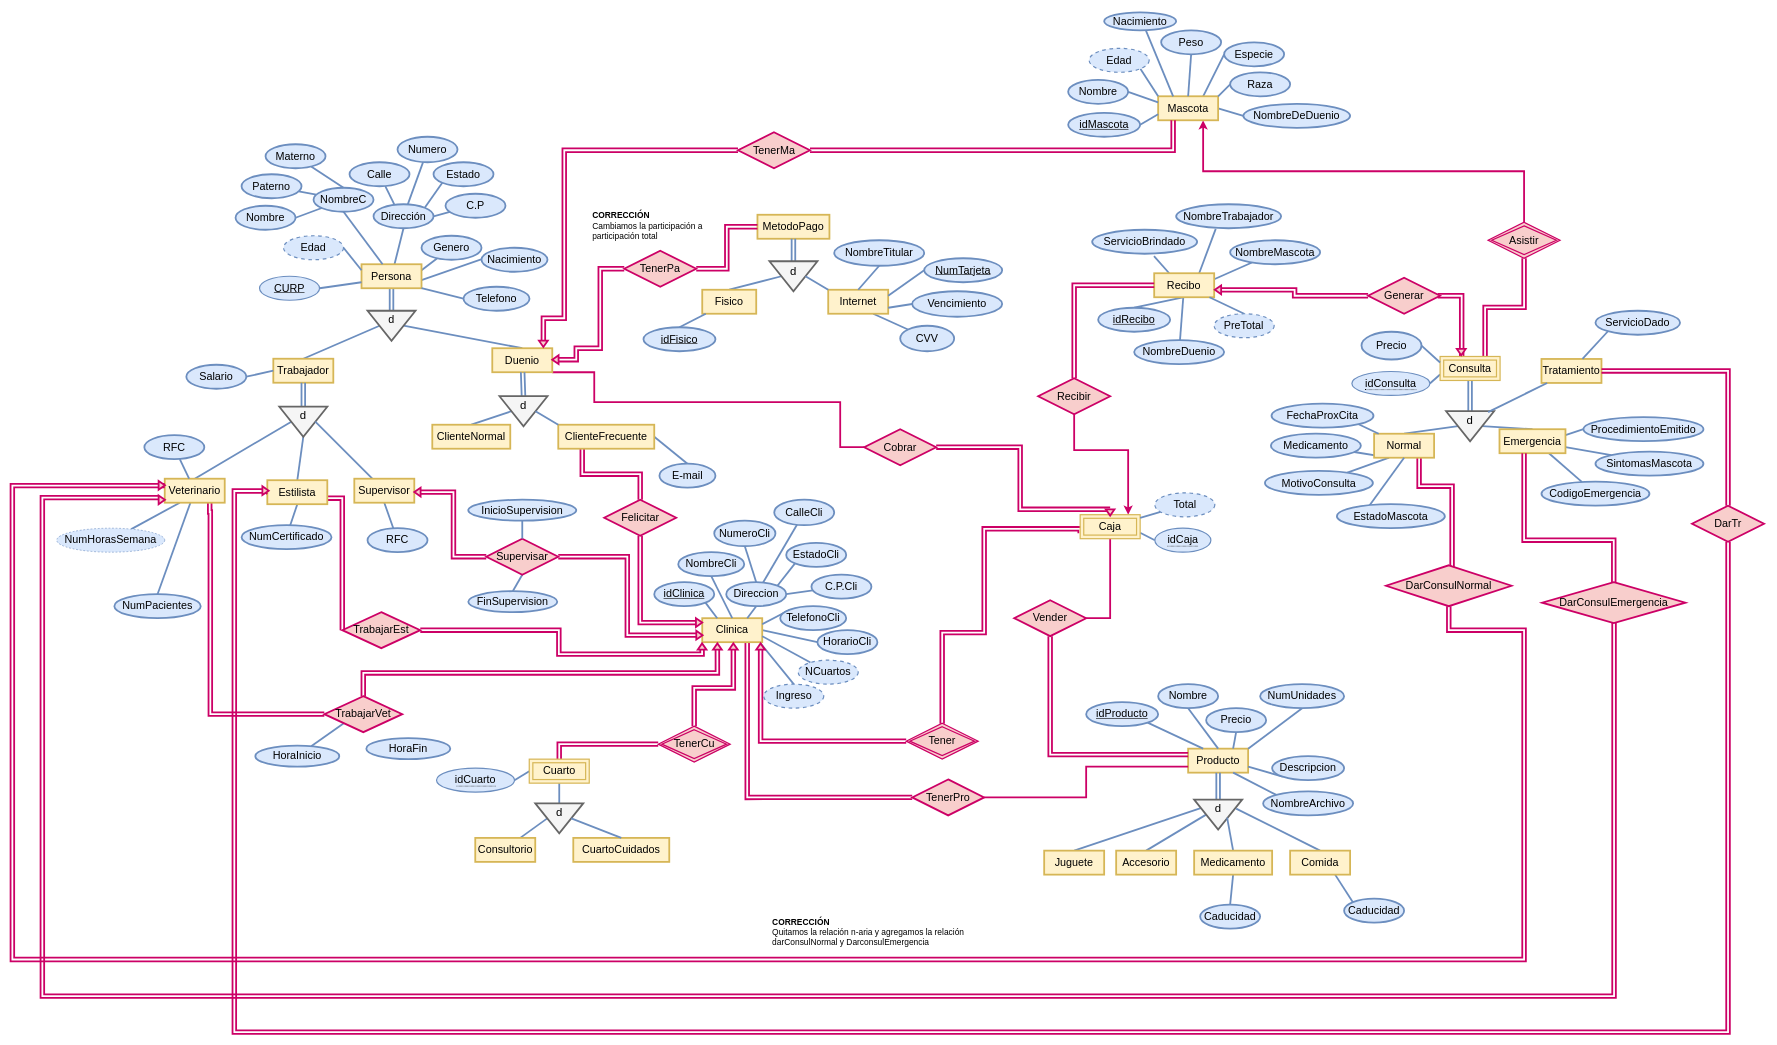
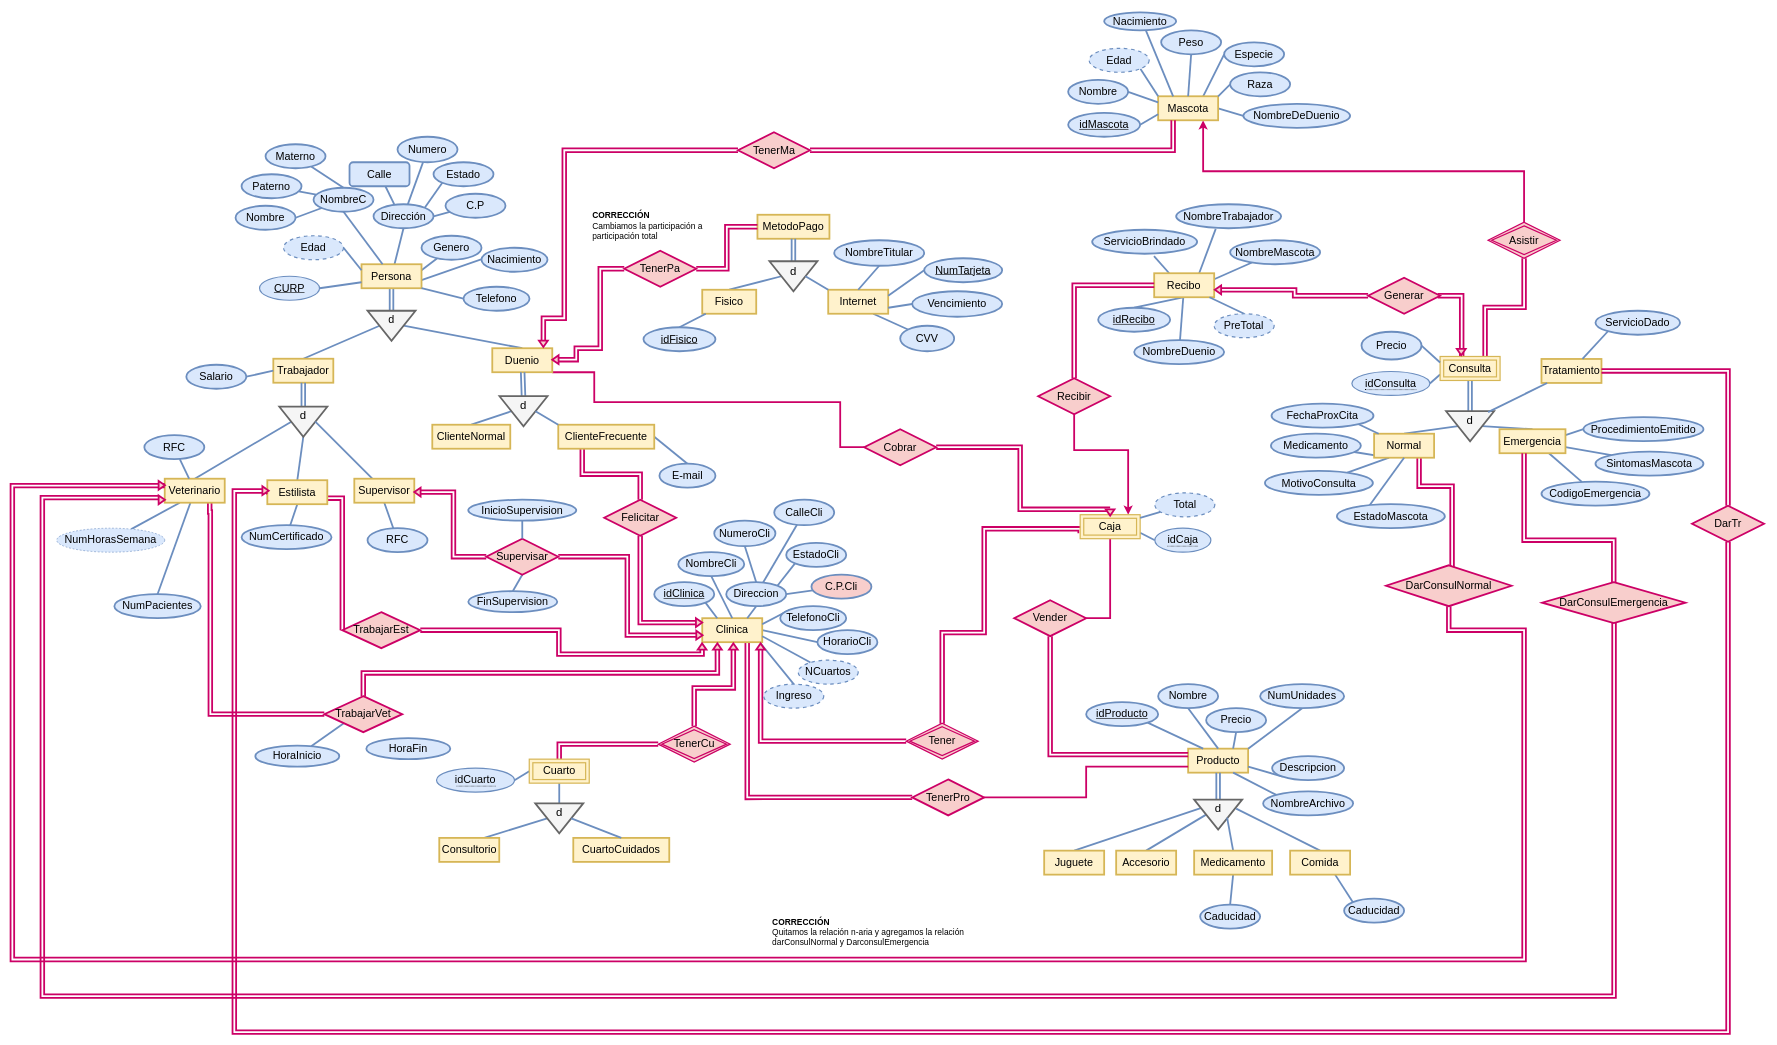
node "Calle": shape ellipse -> rounded rectangle
node "C.P.Cli": fillcolor #dae8fc -> #f8cecc
node "Consultorio": moved (505, 850) -> (469, 850)
